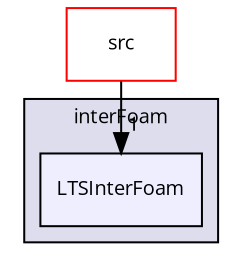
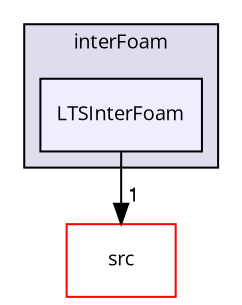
edge "src" -> "LTSInterFoam": reversed
